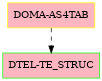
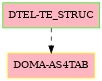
edge "DOMA-AS4TAB" -> "DTEL-TE_STRUC": reversed
